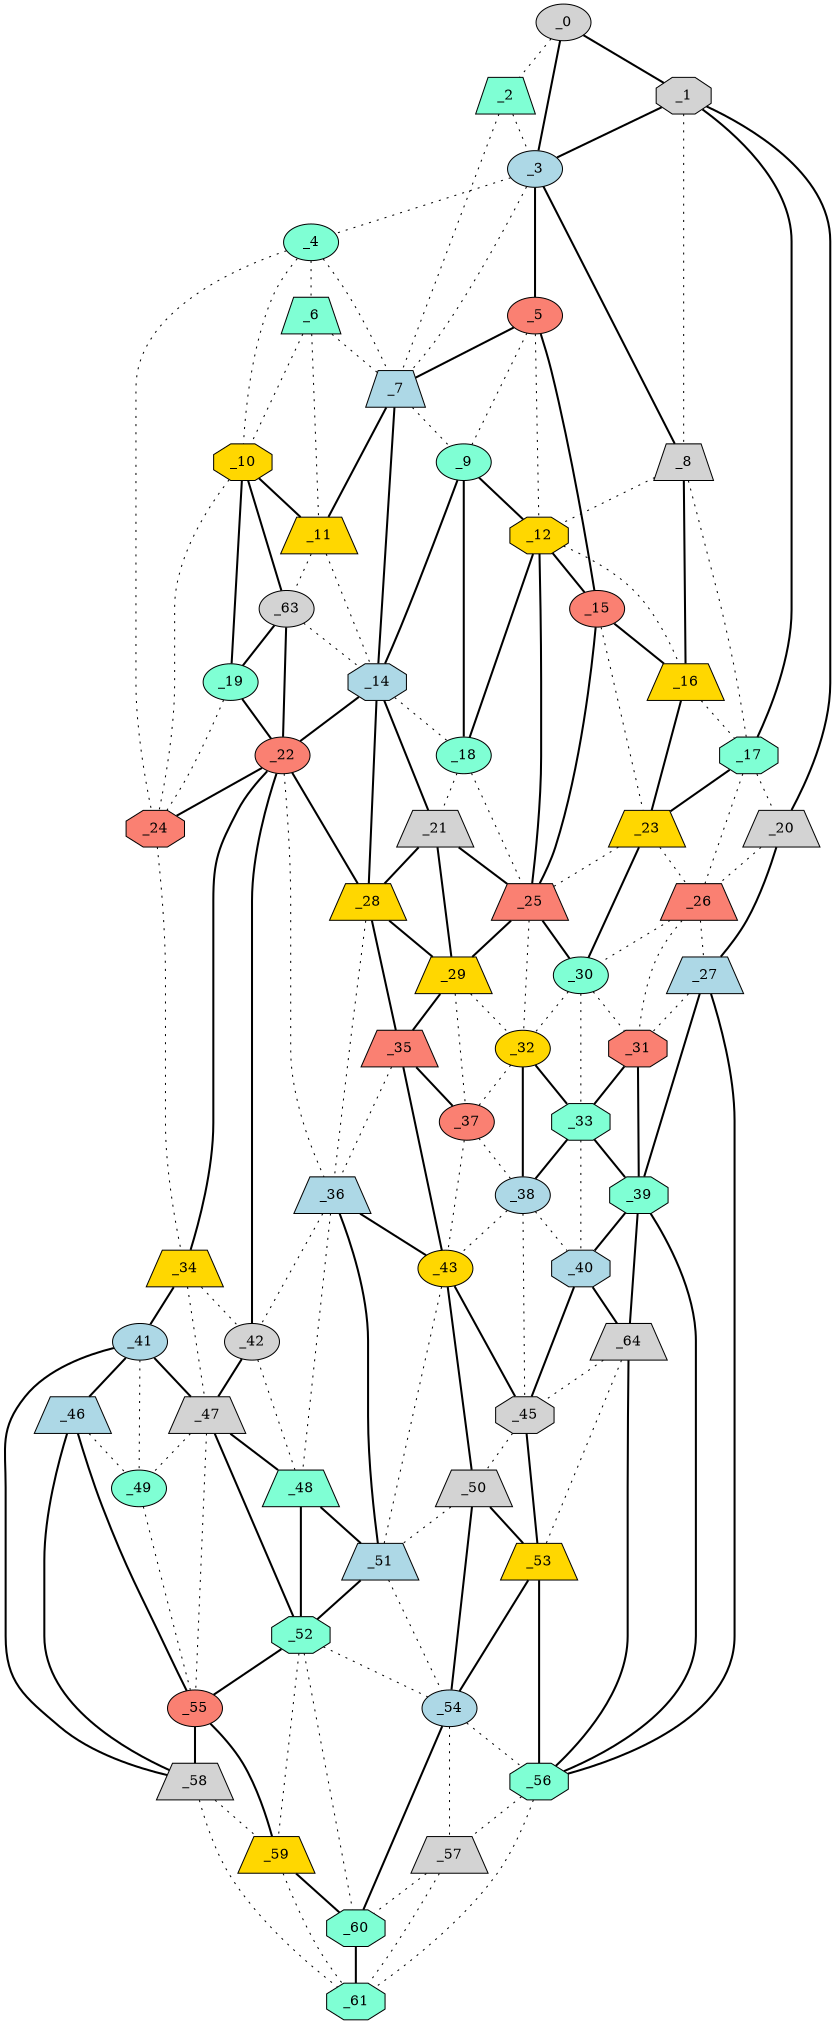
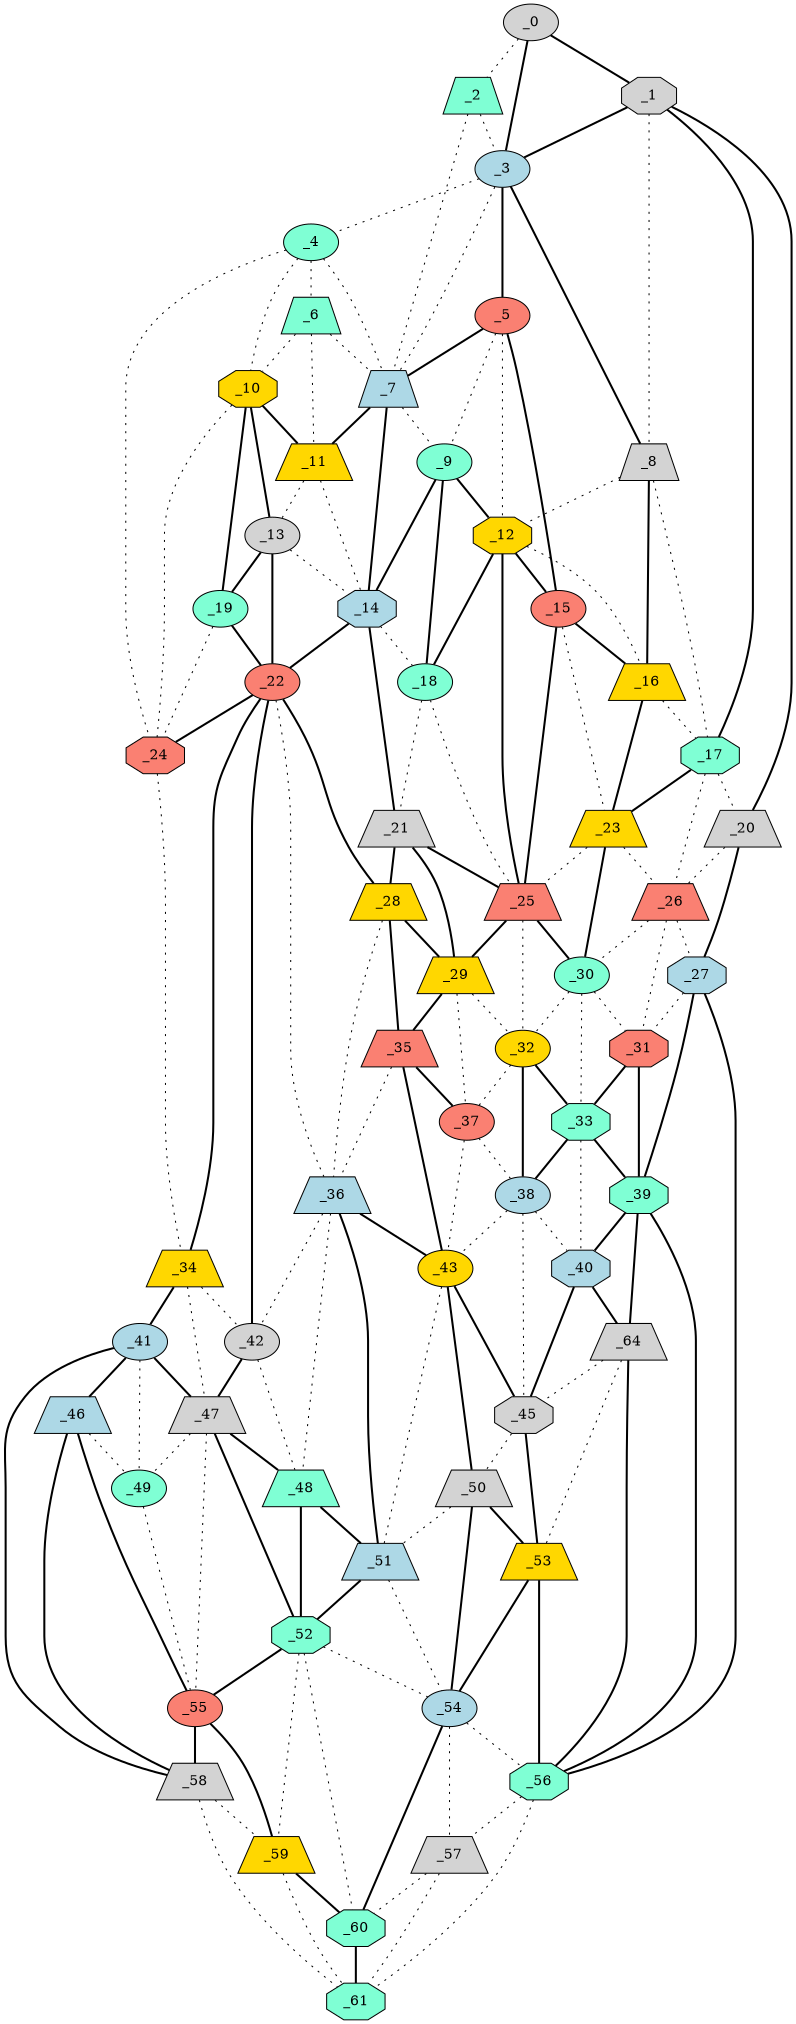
node "_63": label "_63" -> "_13"
edge "_14" -- "_28": removed
node "_27": shape trapezium -> octagon
